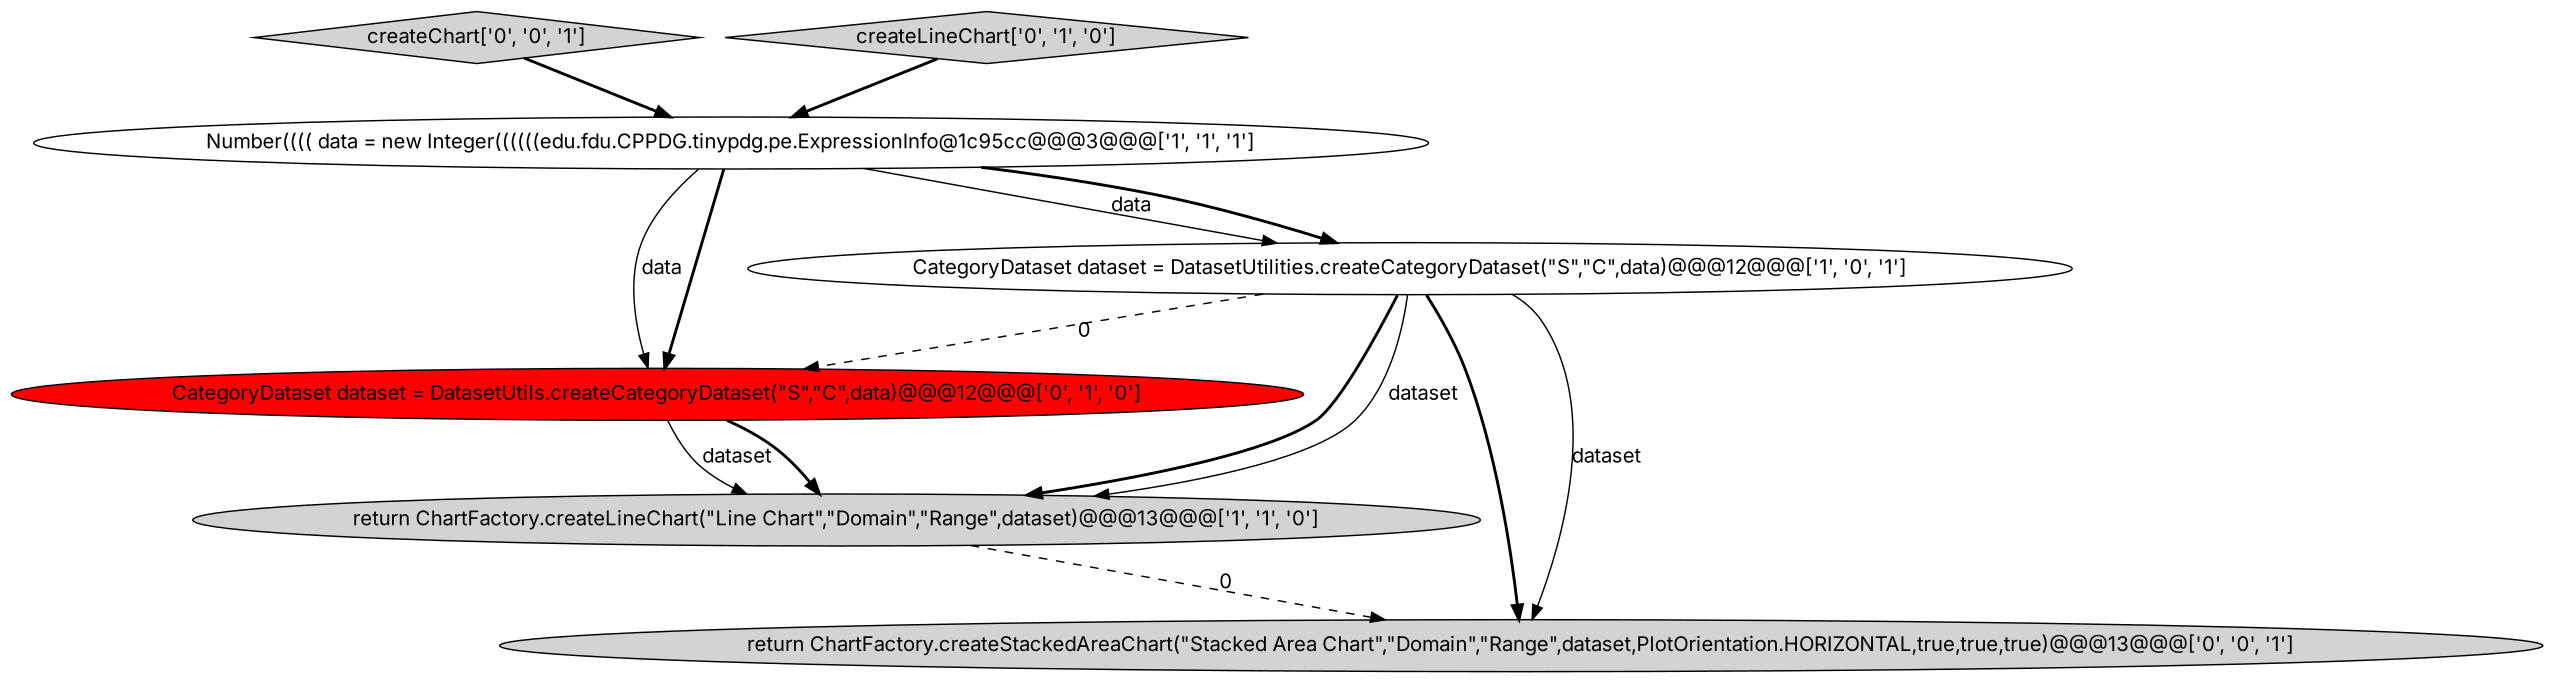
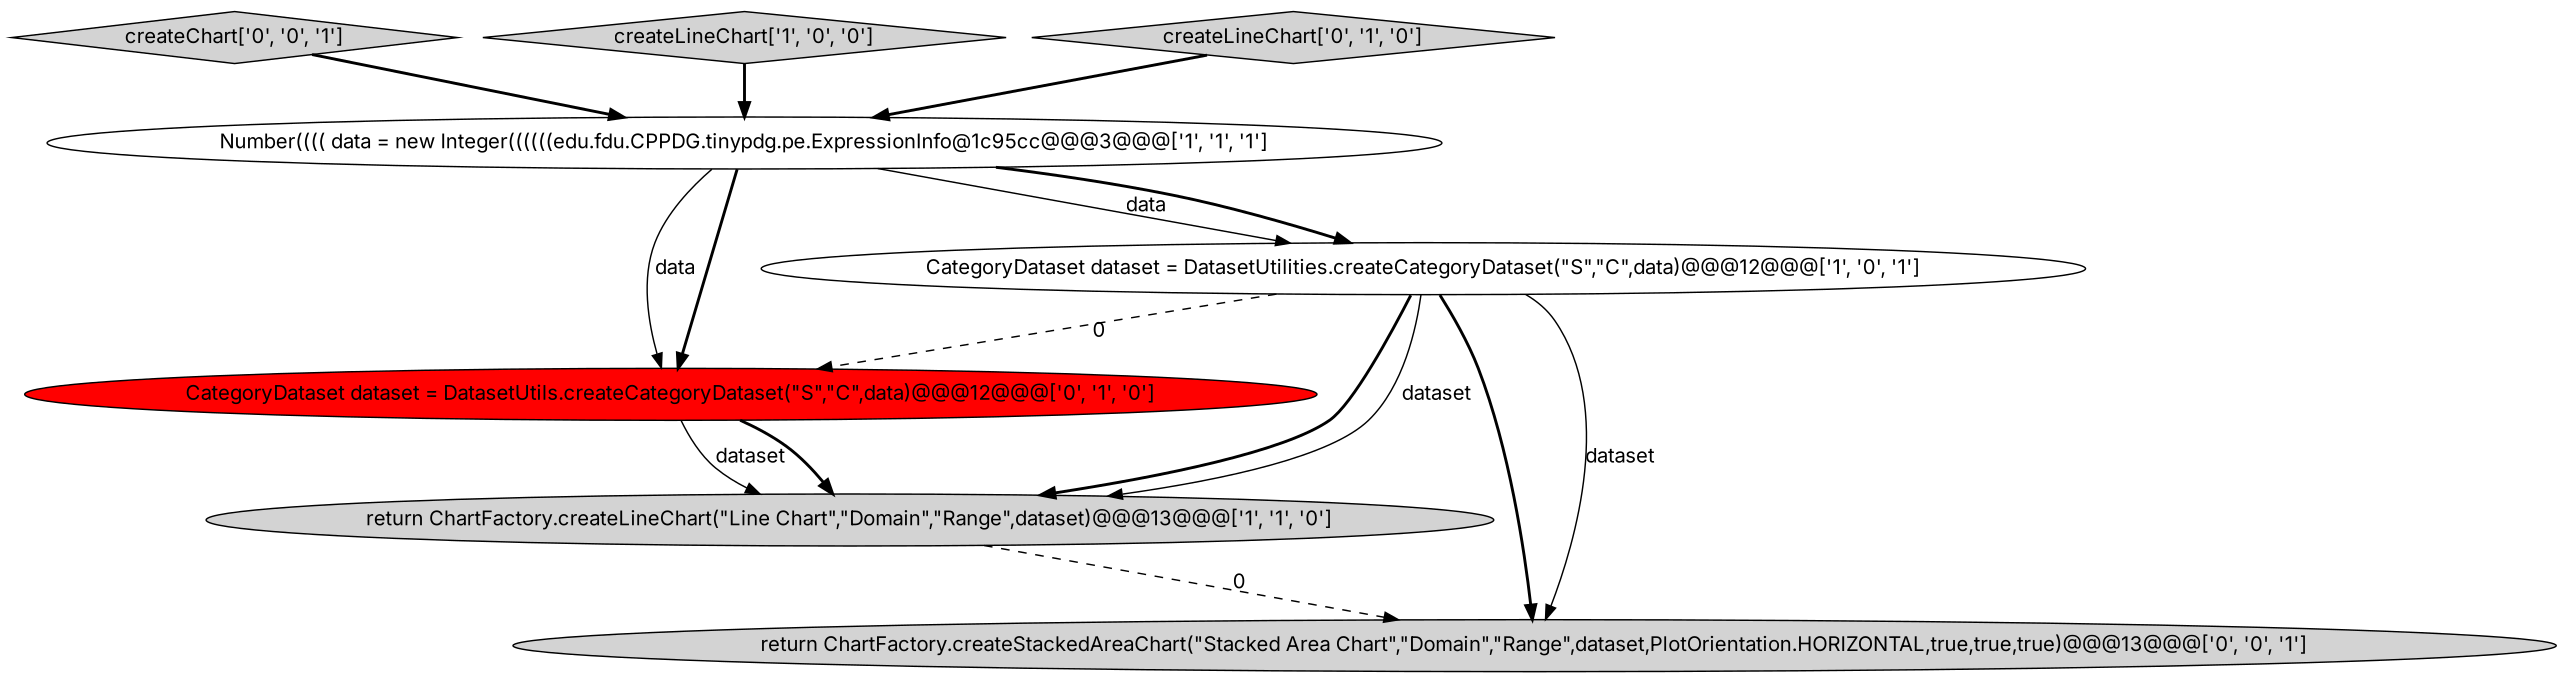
node "createLineChart['1', '0', '0']": added
